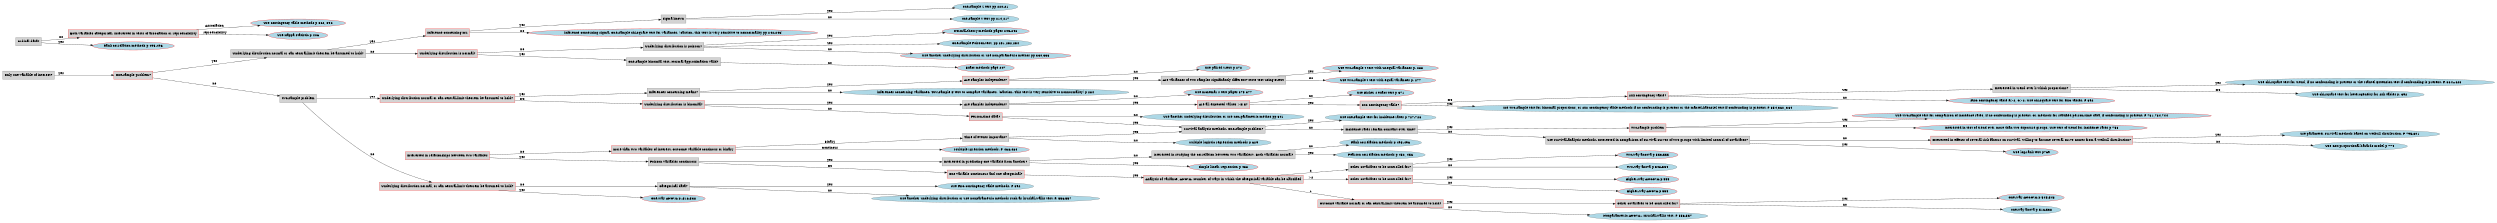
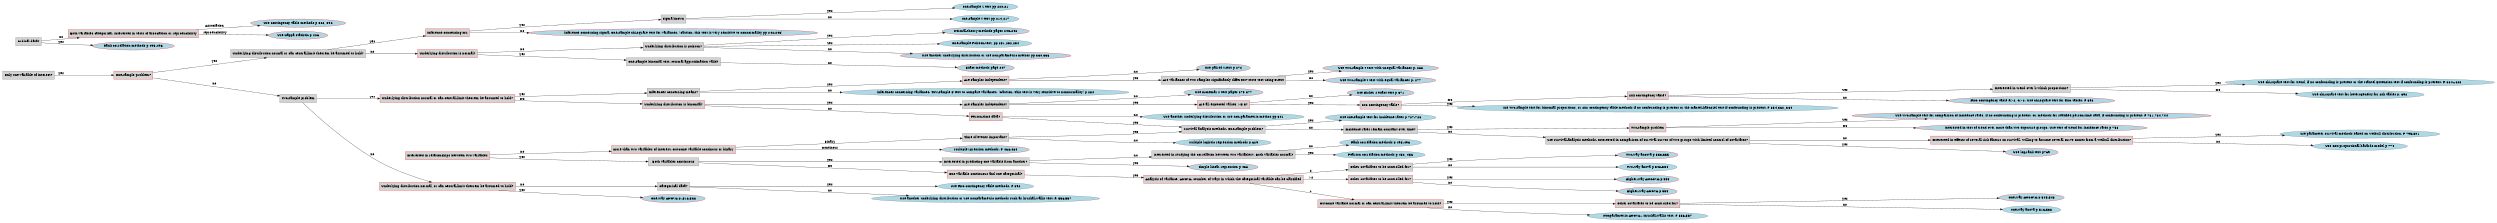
node "Poisson variables continuous": label "Poisson variables continuous" -> "Both variables continuous"
